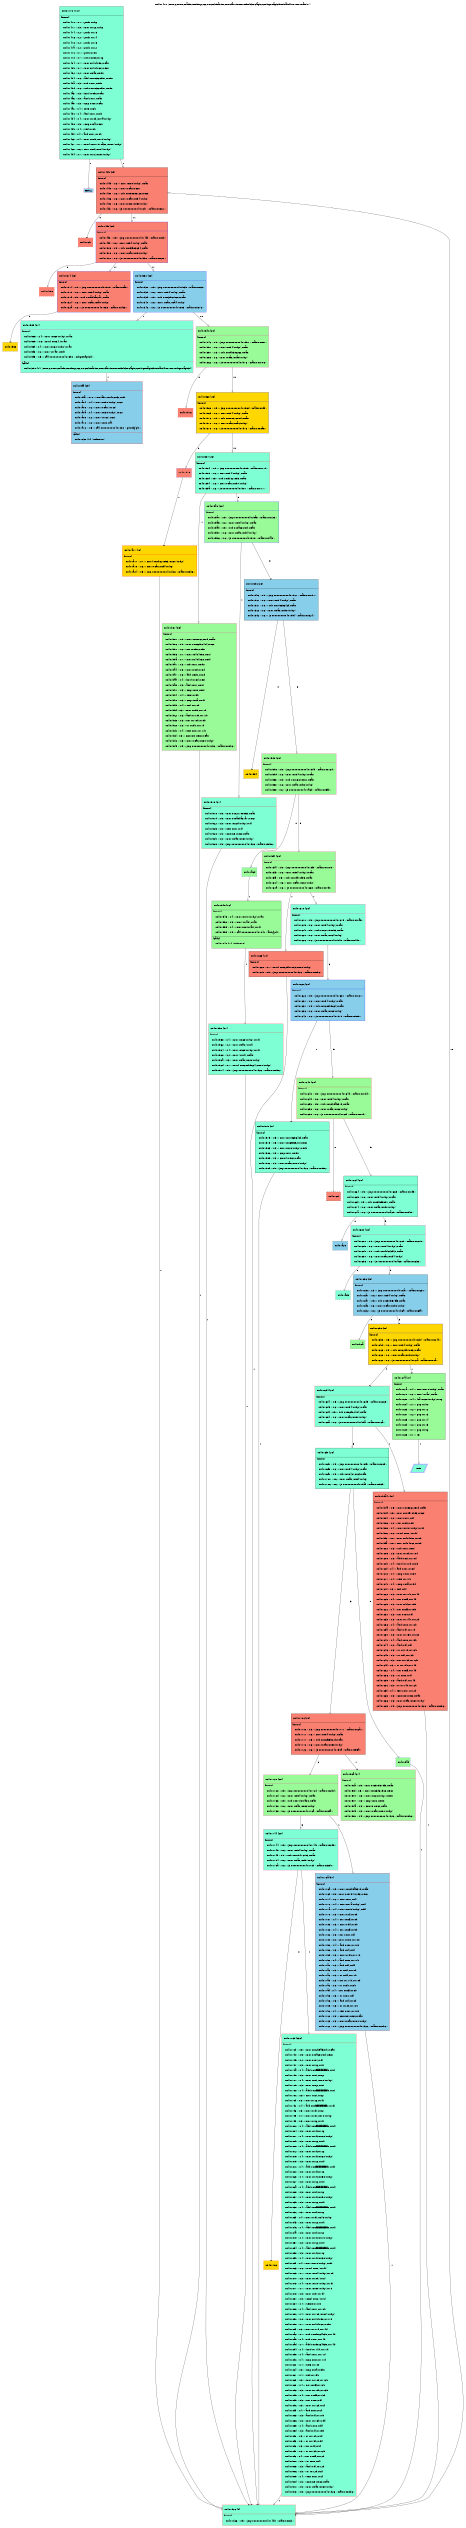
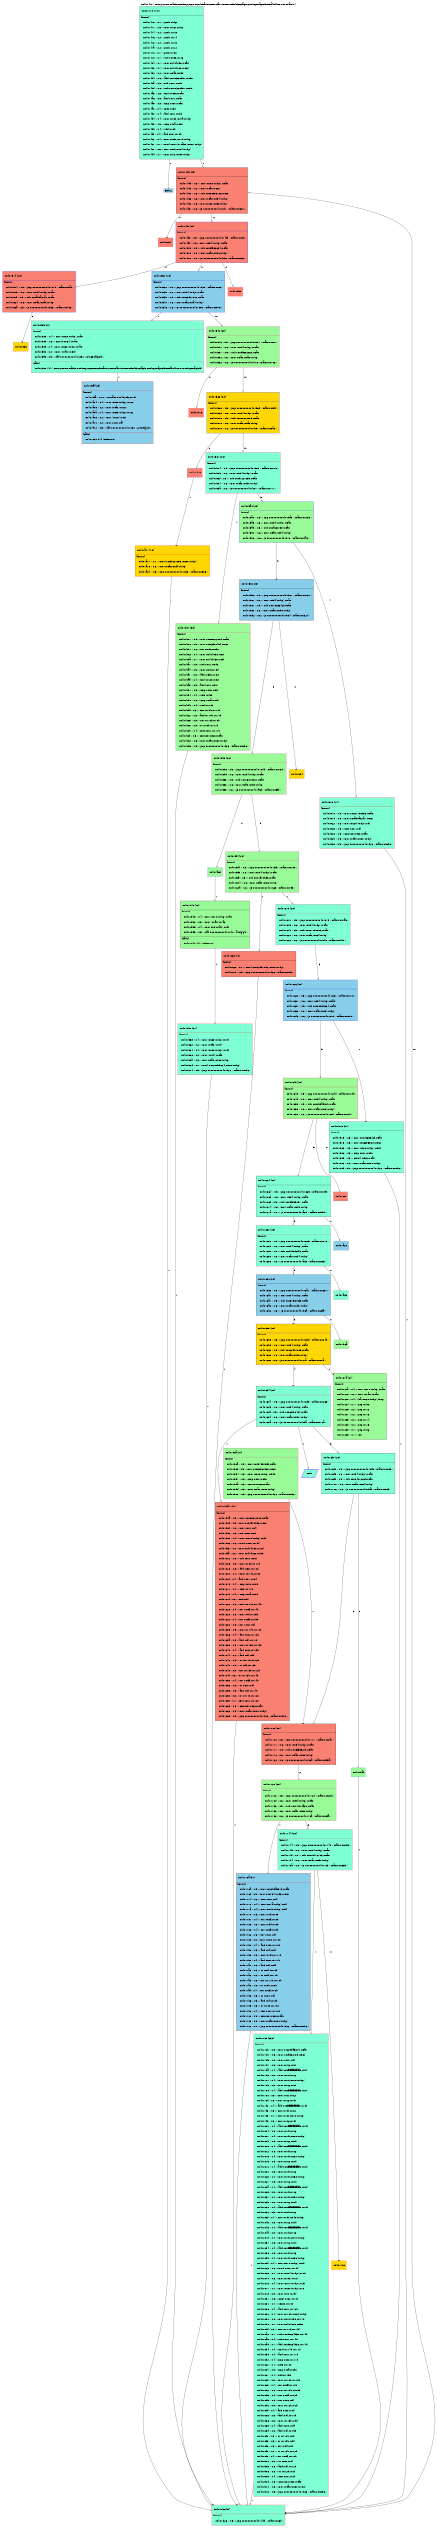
edge "0x401c7a [21]" -> "Exit": now "0x4016d4 [28]" -> "Exit"
edge "0x40170c [28]" -> "0x4019ca [27]": reversed
